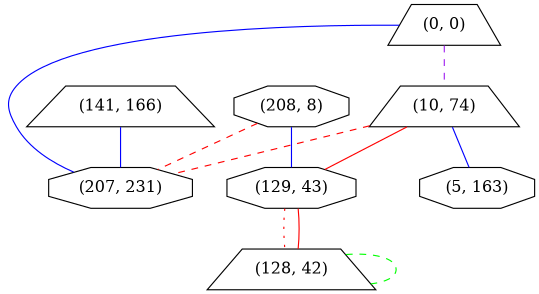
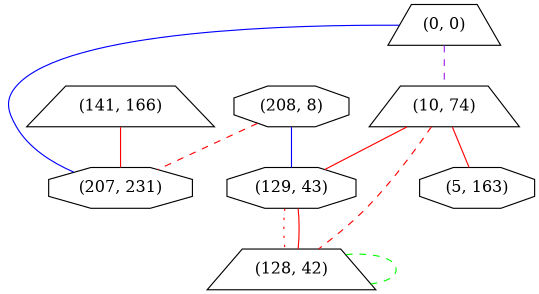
edge "(141, 166)" -- "(207, 231)": color blue -> red
edge "(10, 74)" -- "(5, 163)": color blue -> red
edge "(10, 74)" -- "(207, 231)": now "(10, 74)" -- "(128, 42)"
